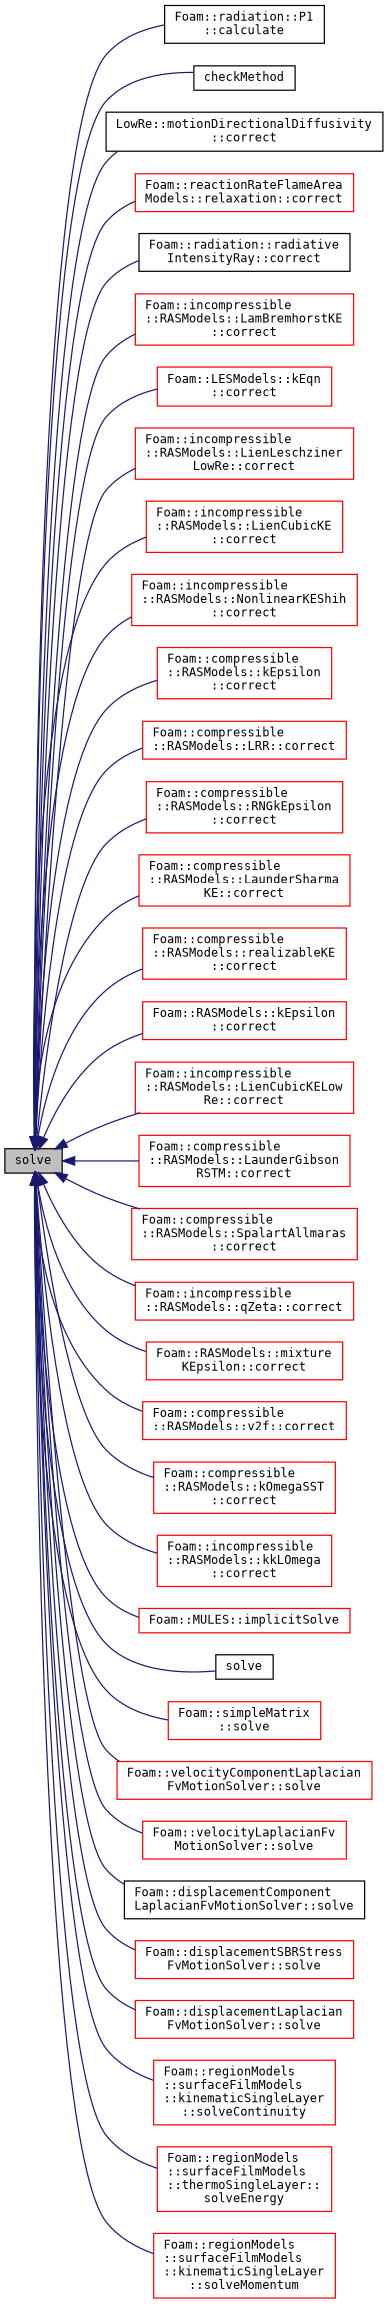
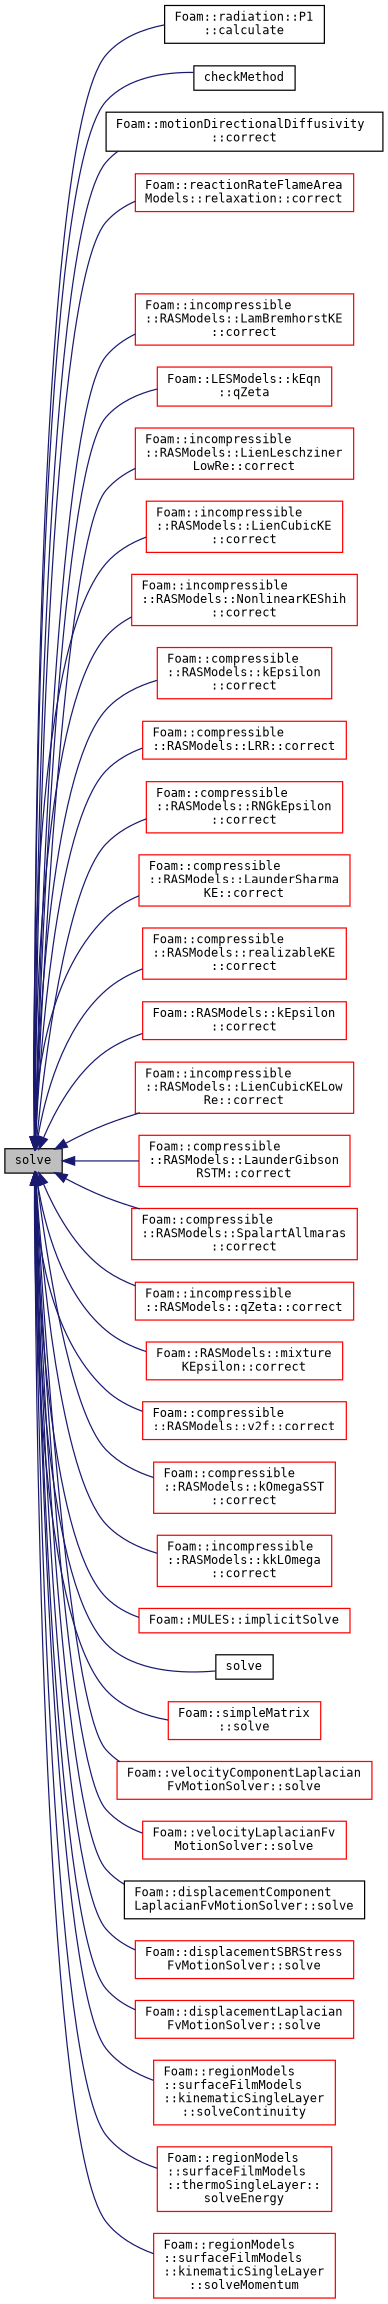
node "LowRe::motionDirectionalDiffusivity ::correct": label "LowRe::motionDirectionalDiffusivity ::correct" -> "Foam::motionDirectionalDiffusivity ::correct"
node "Foam::radiation::radiative IntensityRay::correct": removed
node "Foam::LESModels::kEqn ::correct": label "Foam::LESModels::kEqn ::correct" -> "Foam::LESModels::kEqn ::qZeta"
